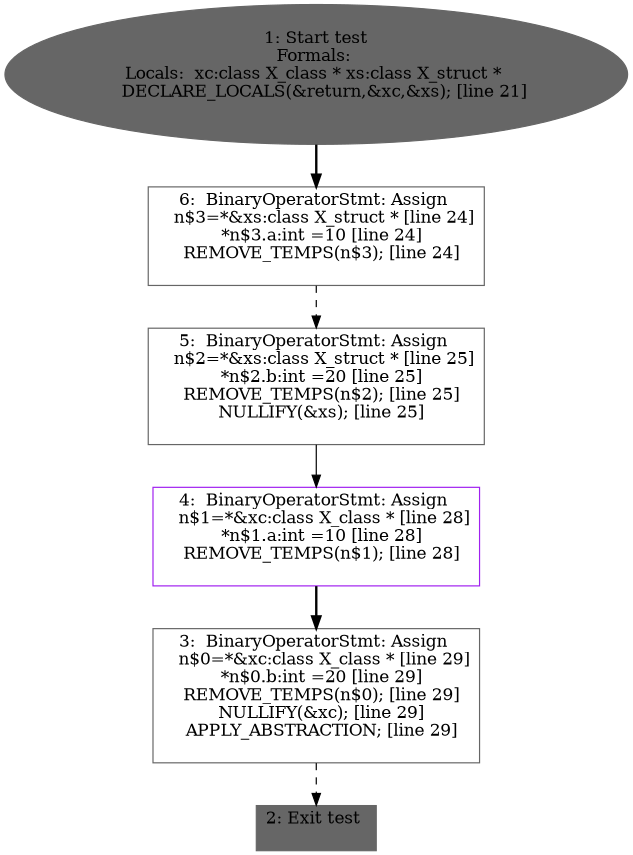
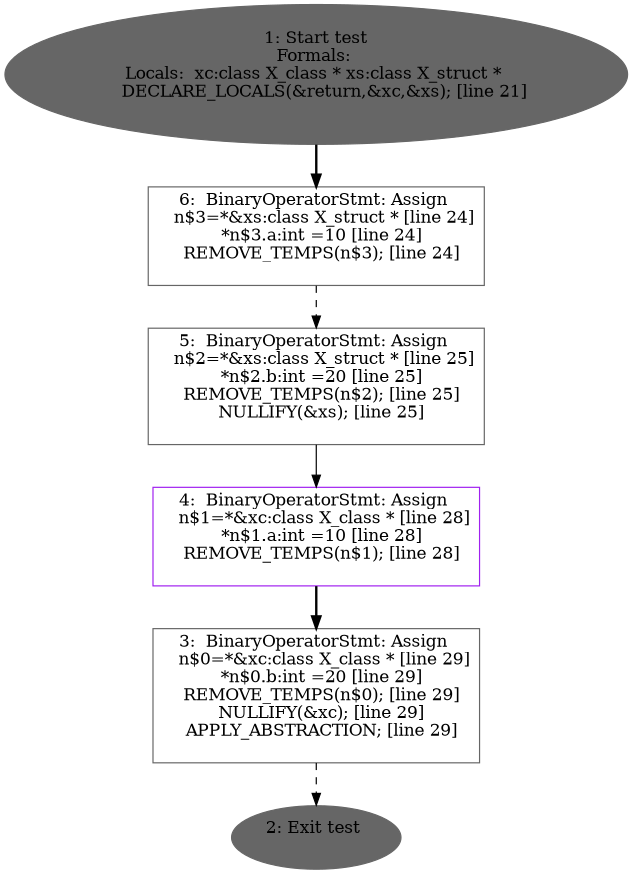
node "2: Exit test": shape box -> ellipse
